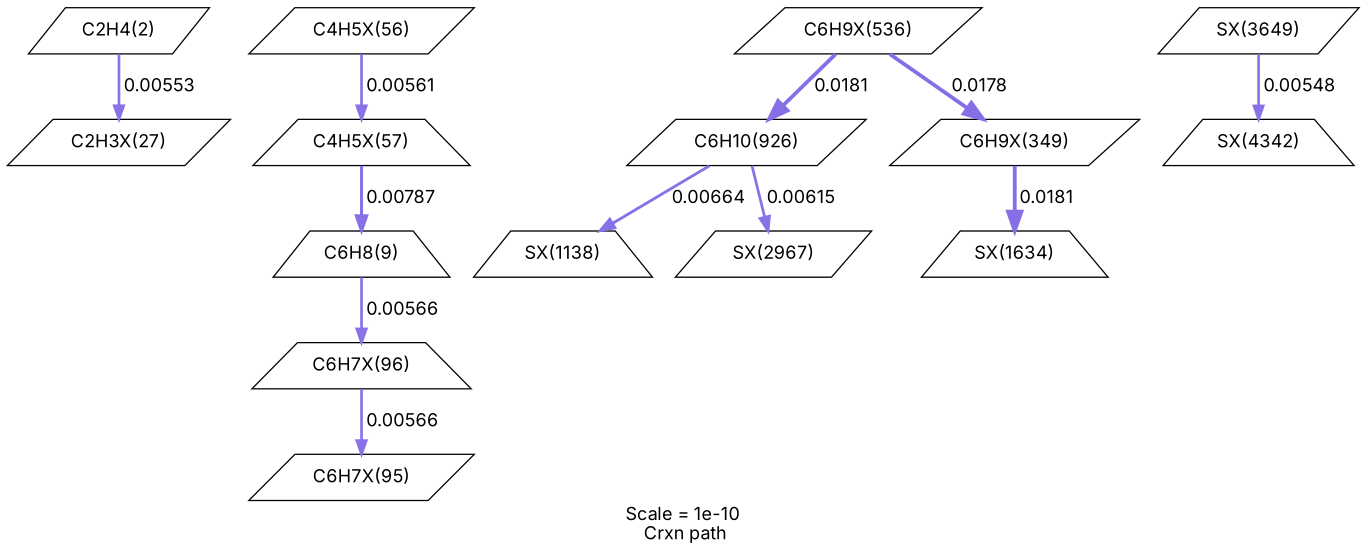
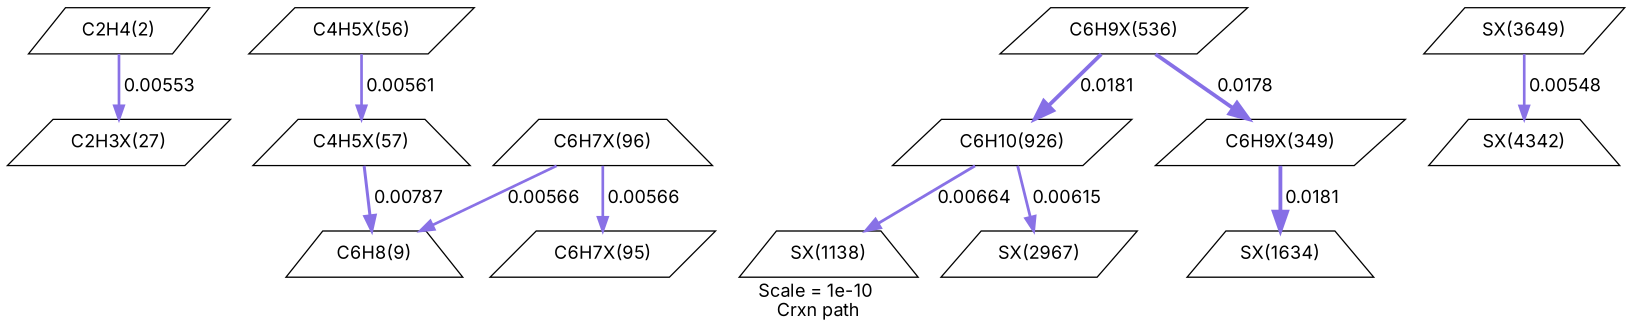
edge "C6H8(9)" -> "C6H7X(96)": reversed
